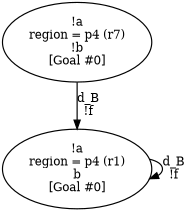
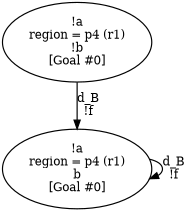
node "!a region = p4 (r7) !b [Goal #0]": label "!a region = p4 (r7) !b [Goal #0]" -> "!a region = p4 (r1) !b [Goal #0]"
